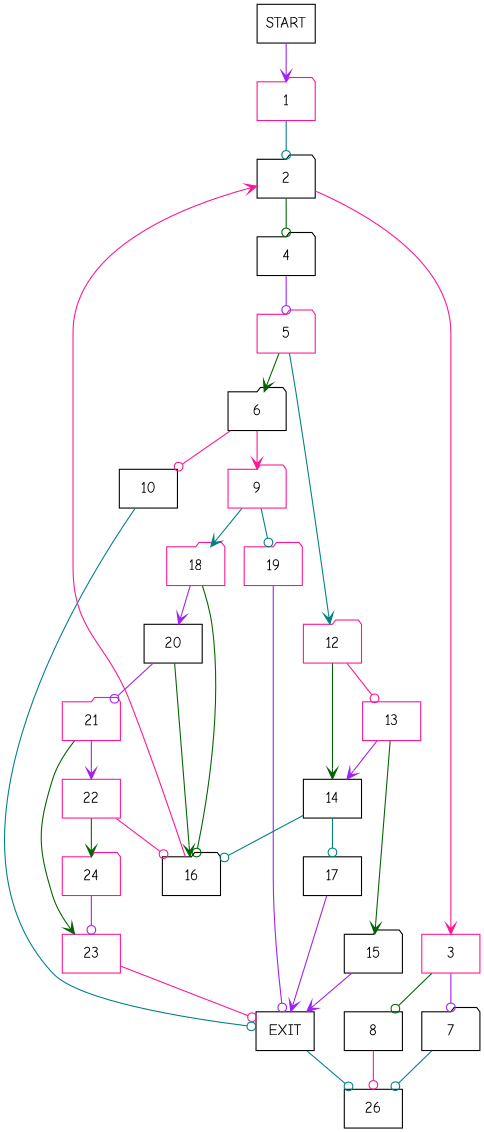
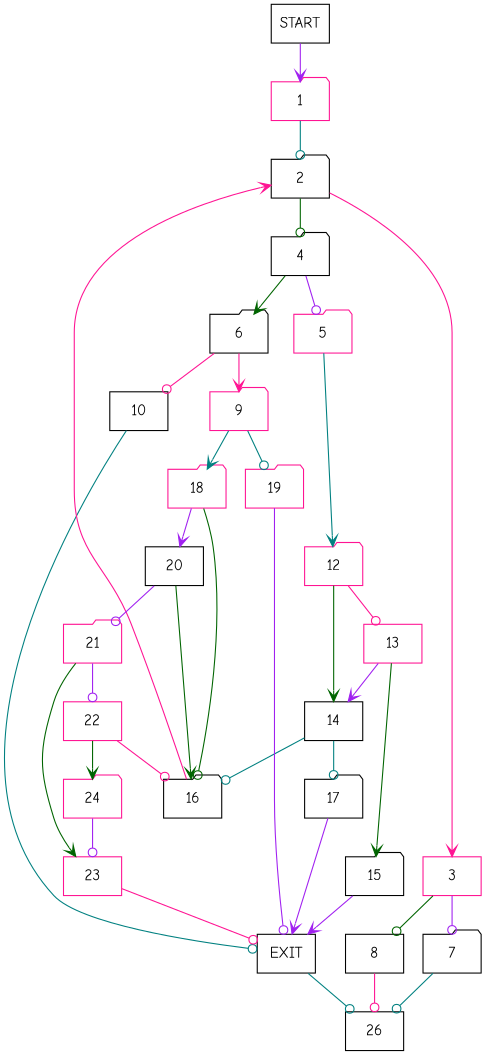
edge "5" -> "6": now "4" -> "6"
edge "21" -> "22": arrowhead vee -> odot
node "17": shape box -> folder
